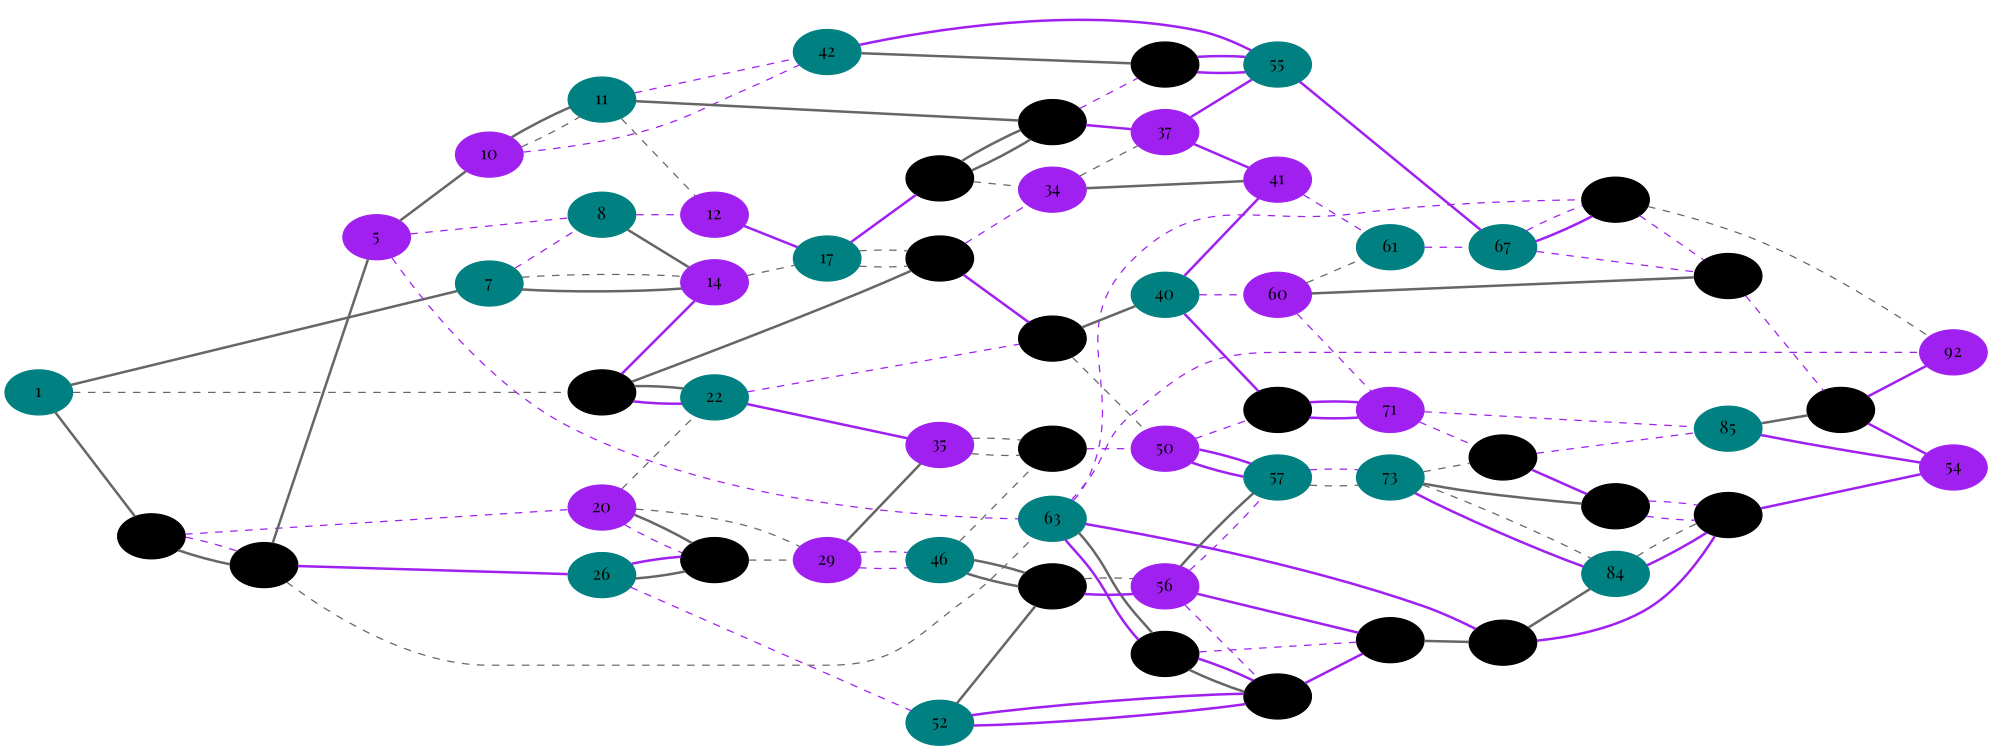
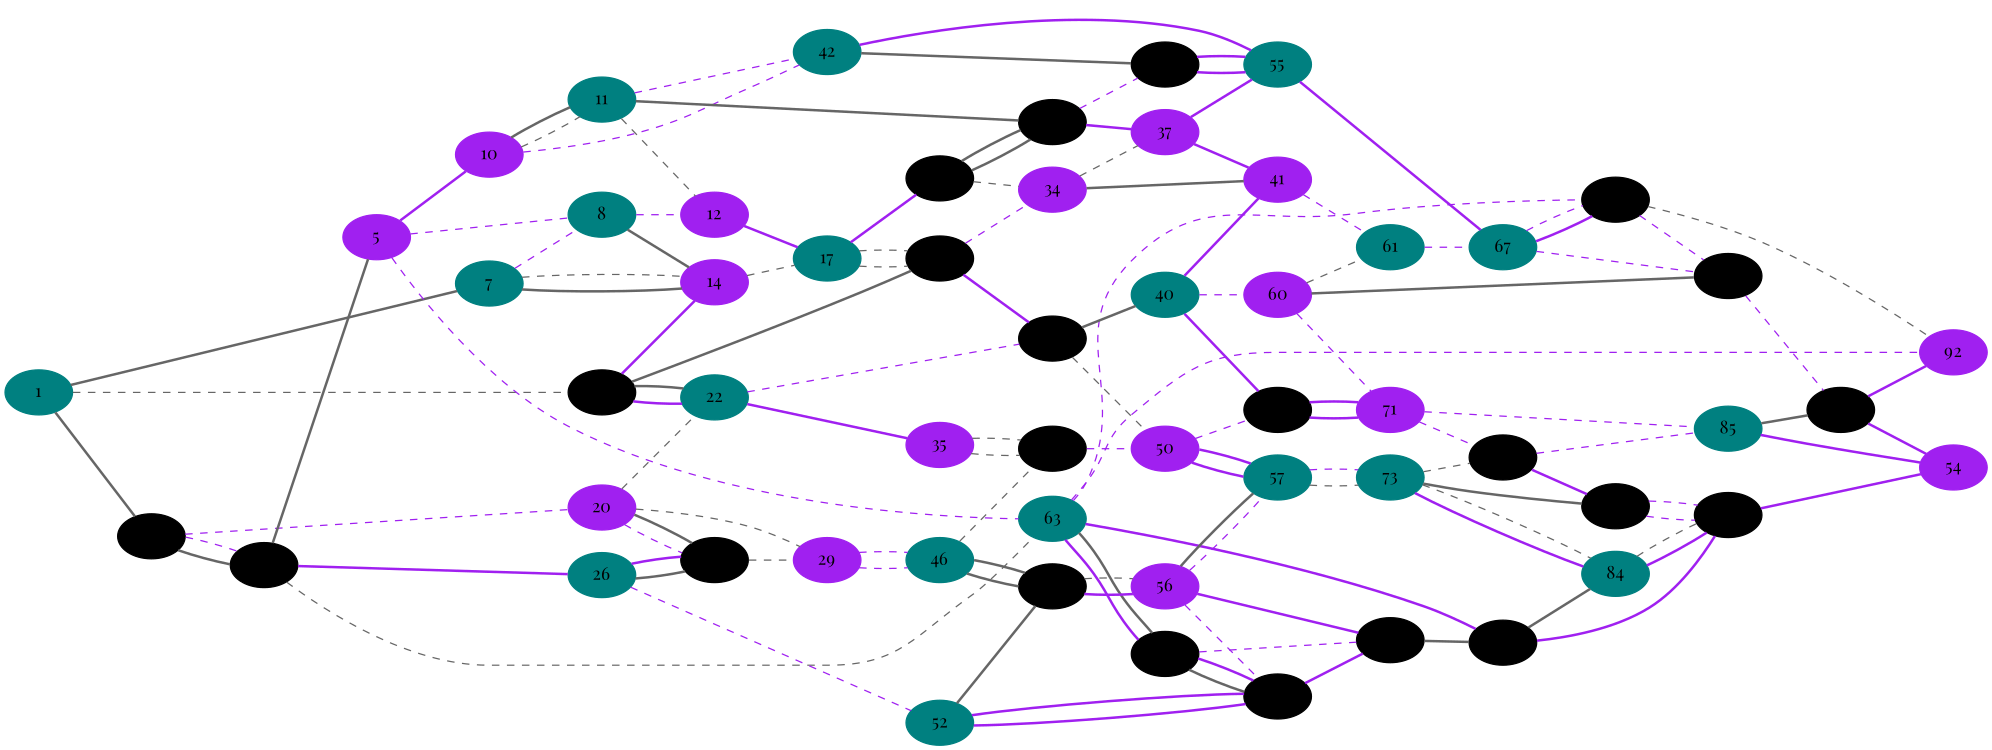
edge "10" -- "5": color gray40 -> purple
edge "35" -- "29": removed
